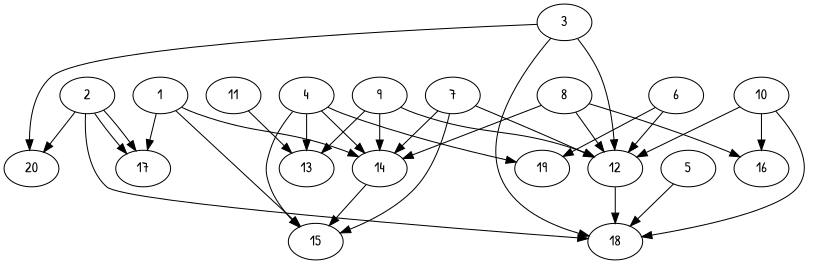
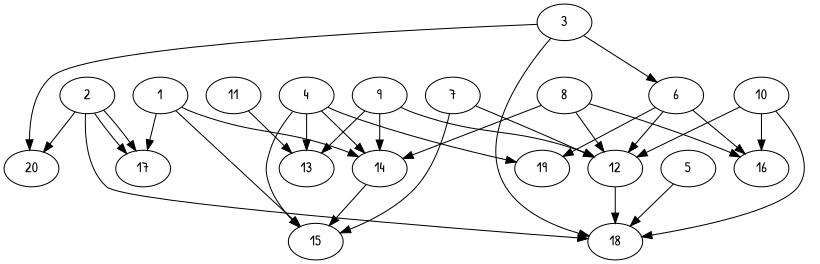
edge "3" -> "12": now "3" -> "6"
edge "7" -> "14": removed
edge "6" -> "16": added
